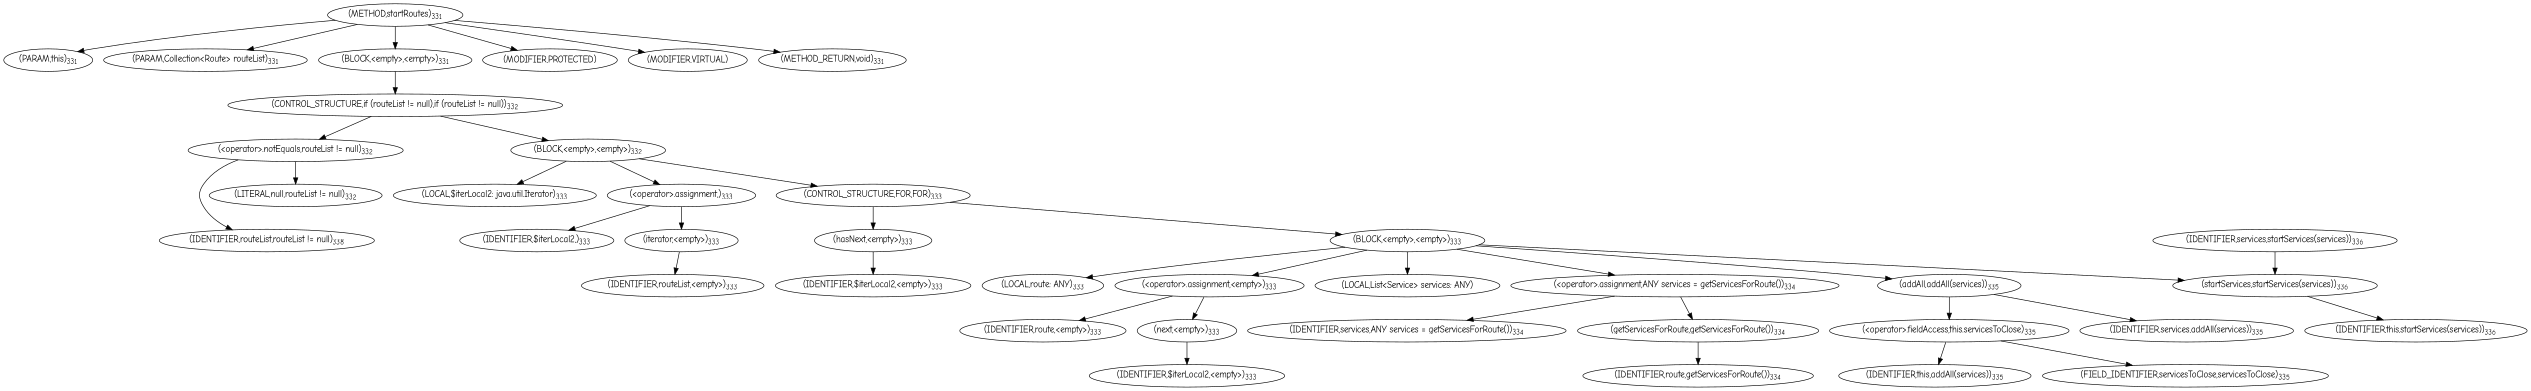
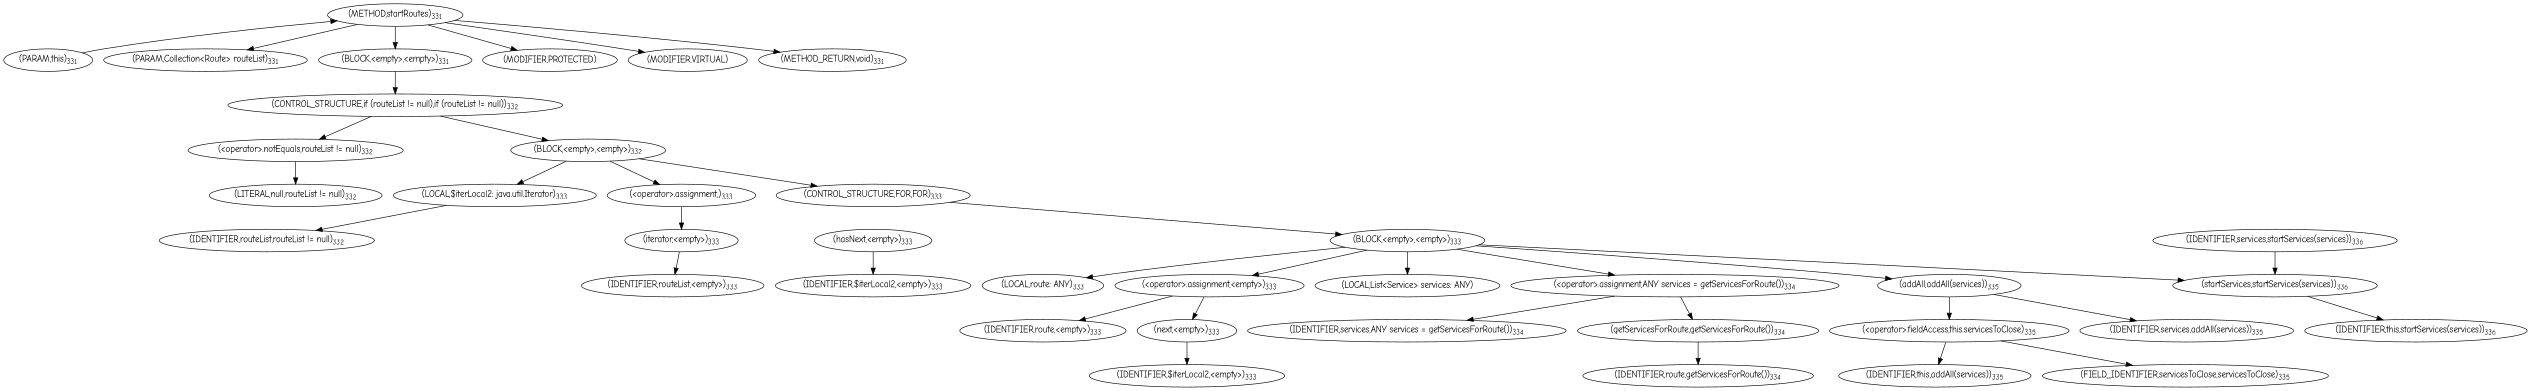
edge "(METHOD,startRoutes)" -> "(PARAM,this)": reversed
edge "(<operator>.notEquals,routeList != null)" -> "(IDENTIFIER,routeList,routeList != null)": now "(LOCAL,$iterLocal2: java.util.Iterator)" -> "(IDENTIFIER,routeList,routeList != null)"
edge "(CONTROL_STRUCTURE,FOR,FOR)" -> "(hasNext,<empty>)": removed
node "(IDENTIFIER,routeList,routeList != null)": text "338" -> "332"
node "(IDENTIFIER,$iterLocal2,)": removed
